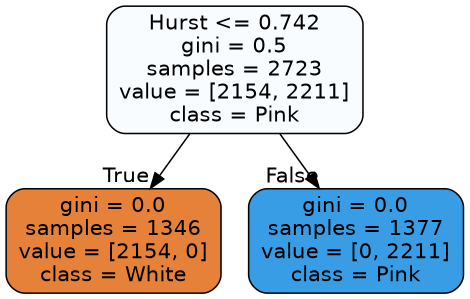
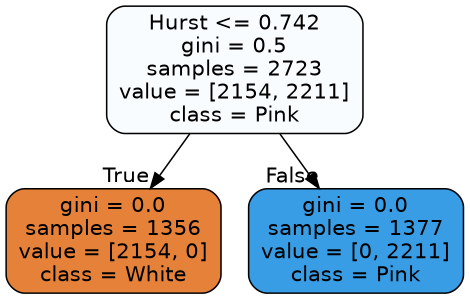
node "gini = 0.0 samples = 1346 value = [2154, 0] class = White": label "gini = 0.0 samples = 1346 value = [2154, 0] class = White" -> "gini = 0.0 samples = 1356 value = [2154, 0] class = White"
